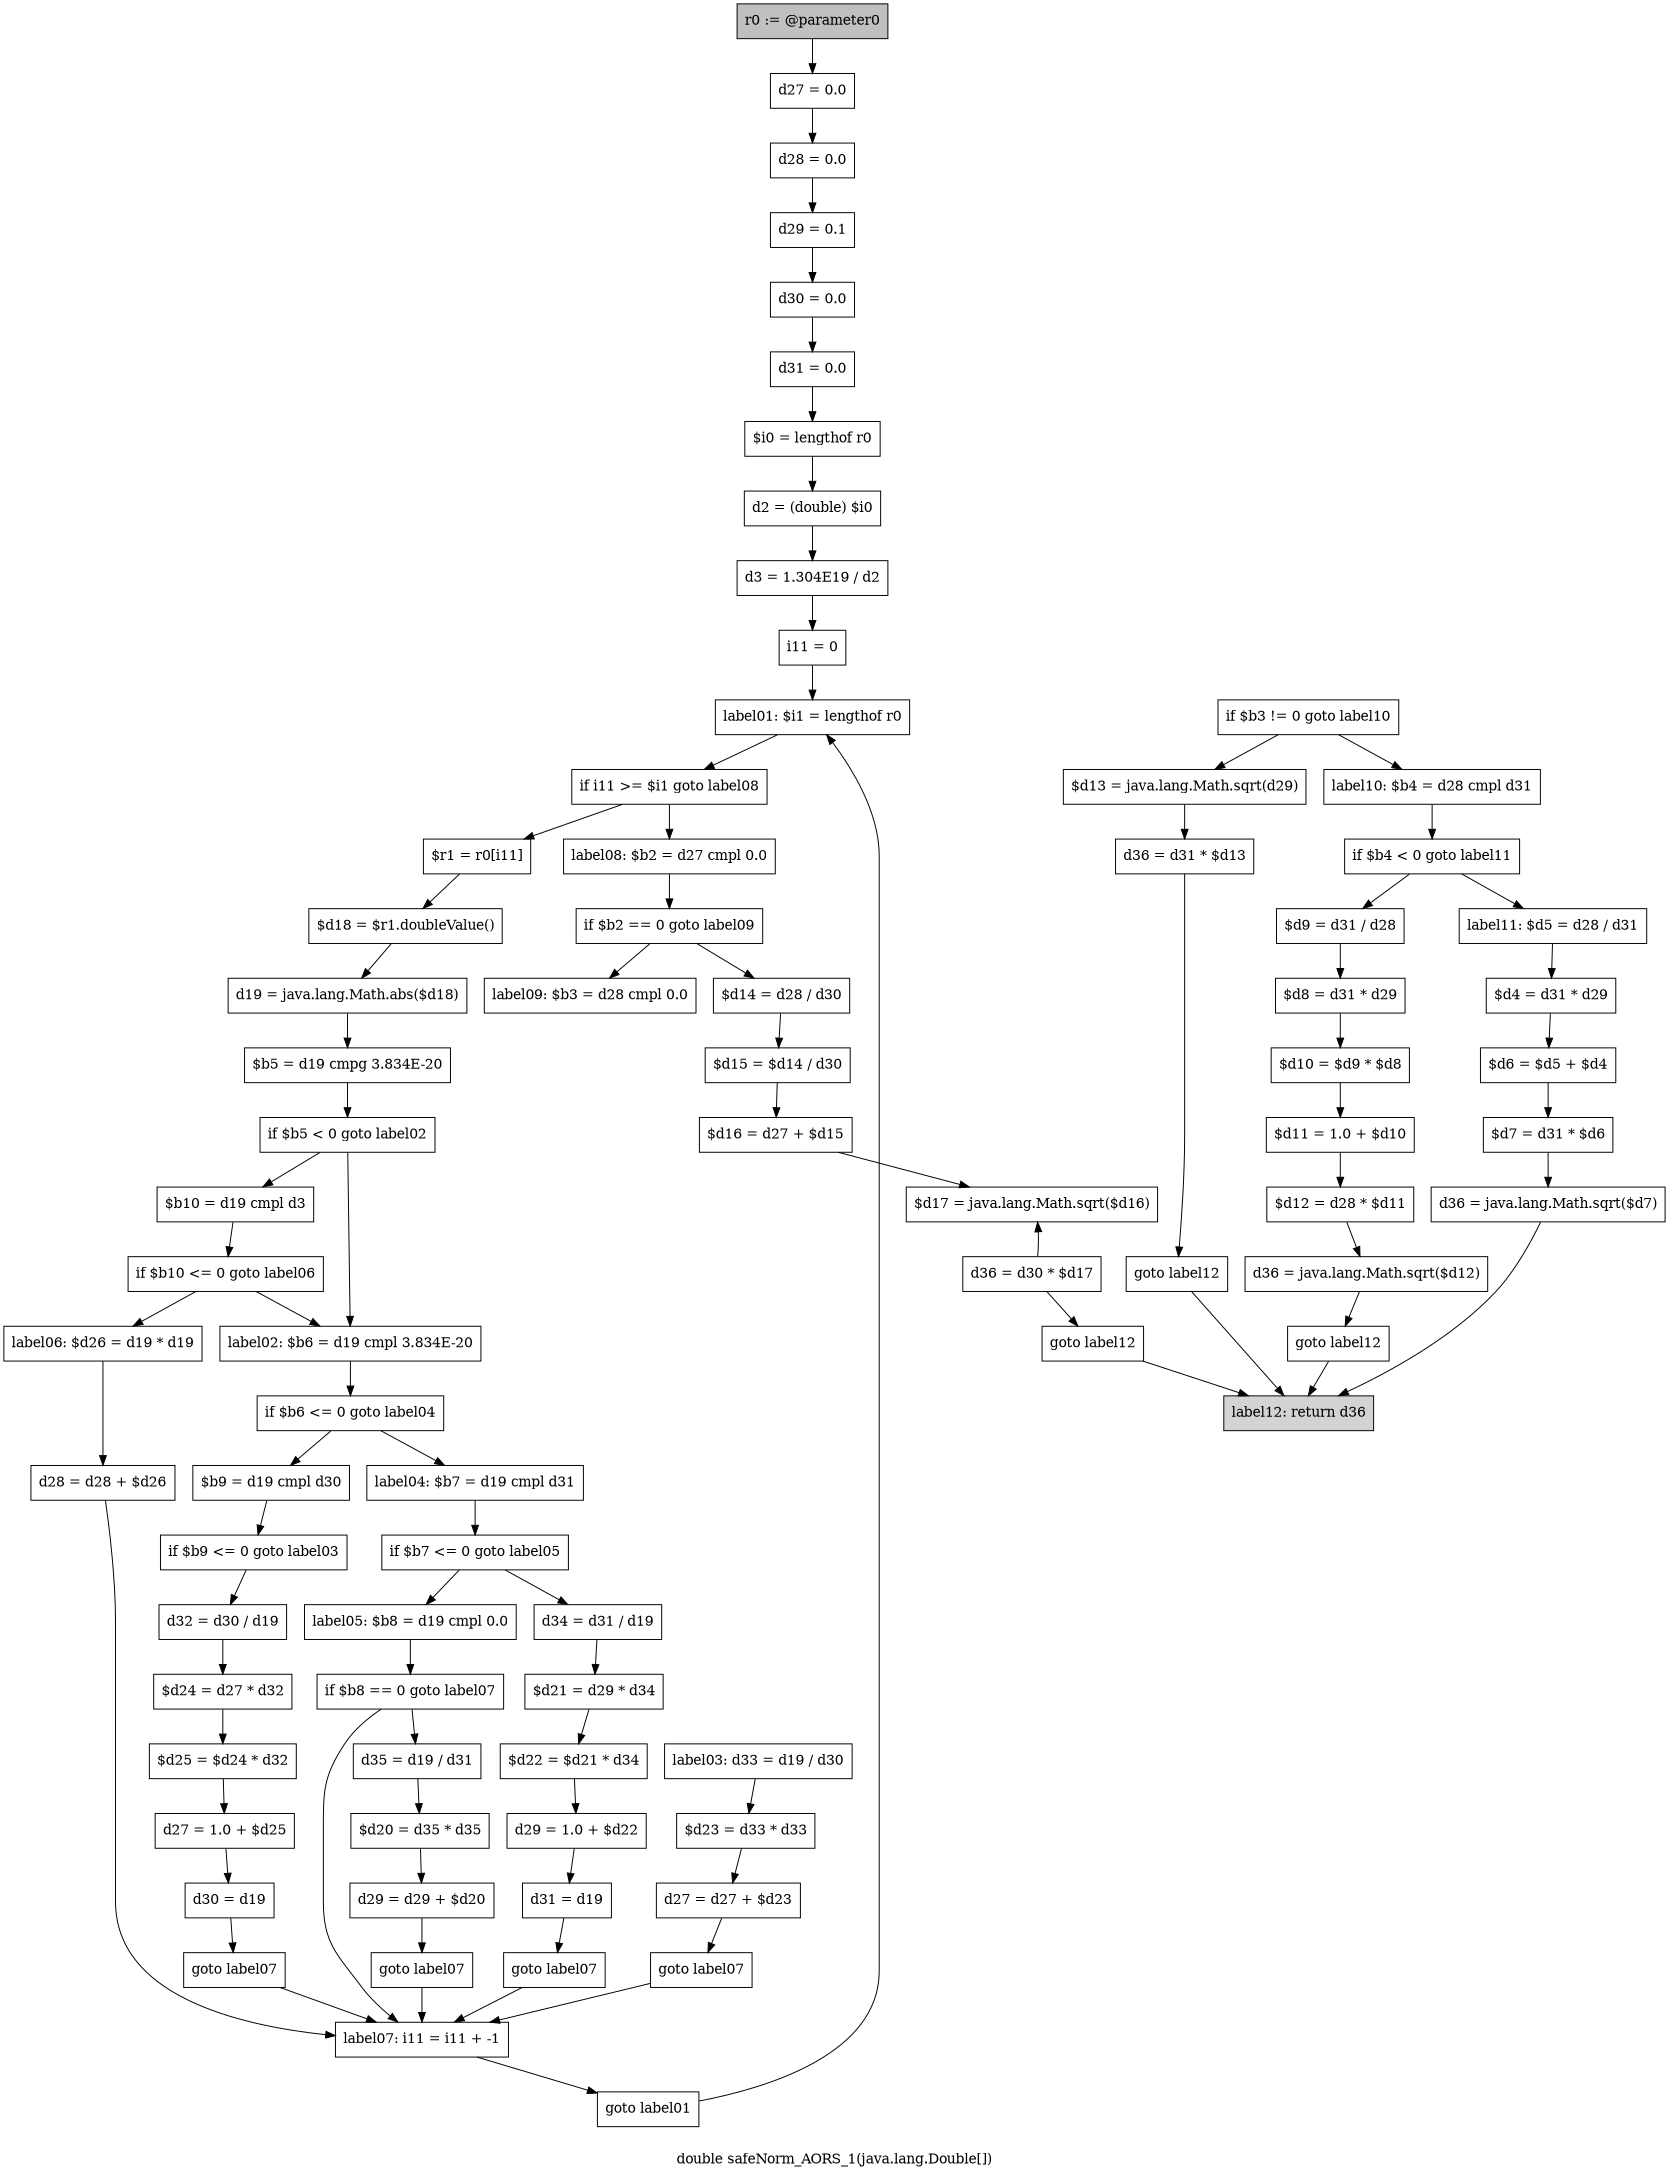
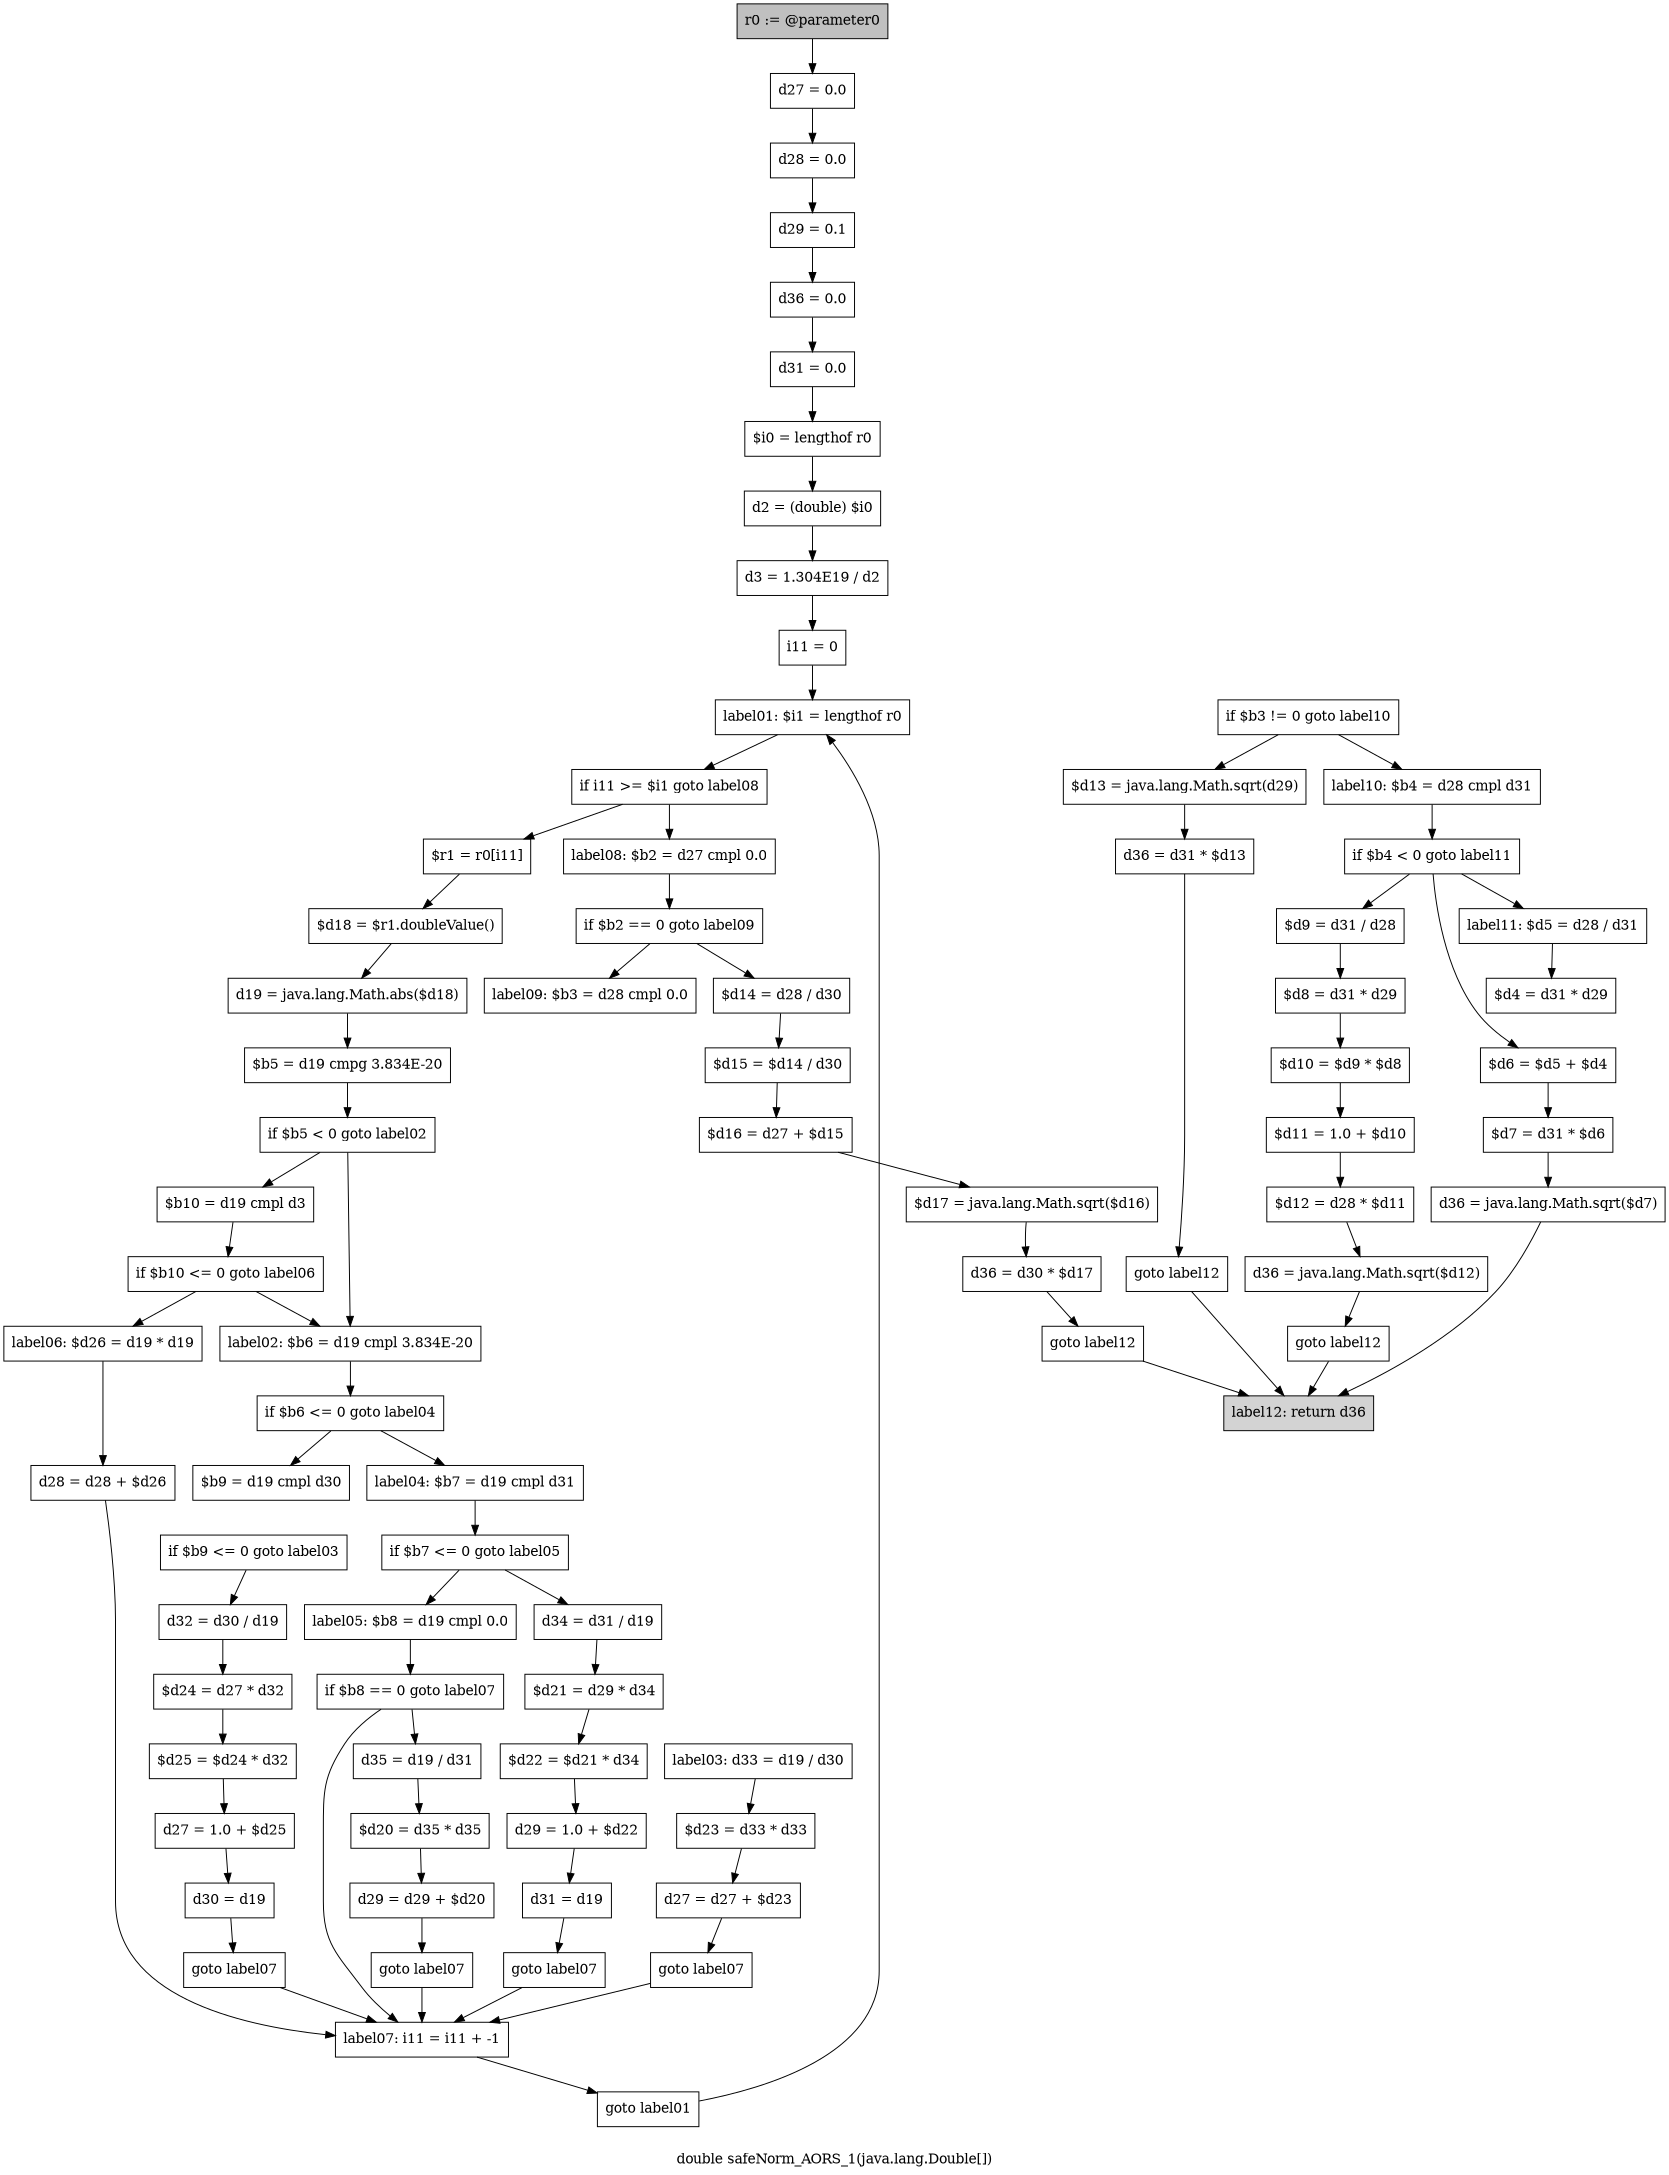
node "d30 = 0.0": label "d30 = 0.0" -> "d36 = 0.0"
edge "$d4 = d31 * d29" -> "$d6 = $d5 + $d4": now "if $b4 < 0 goto label11" -> "$d6 = $d5 + $d4"
edge "d36 = d30 * $d17" -> "$d17 = java.lang.Math.sqrt($d16)": reversed
edge "$b9 = d19 cmpl d30" -> "if $b9 <= 0 goto label03": removed
